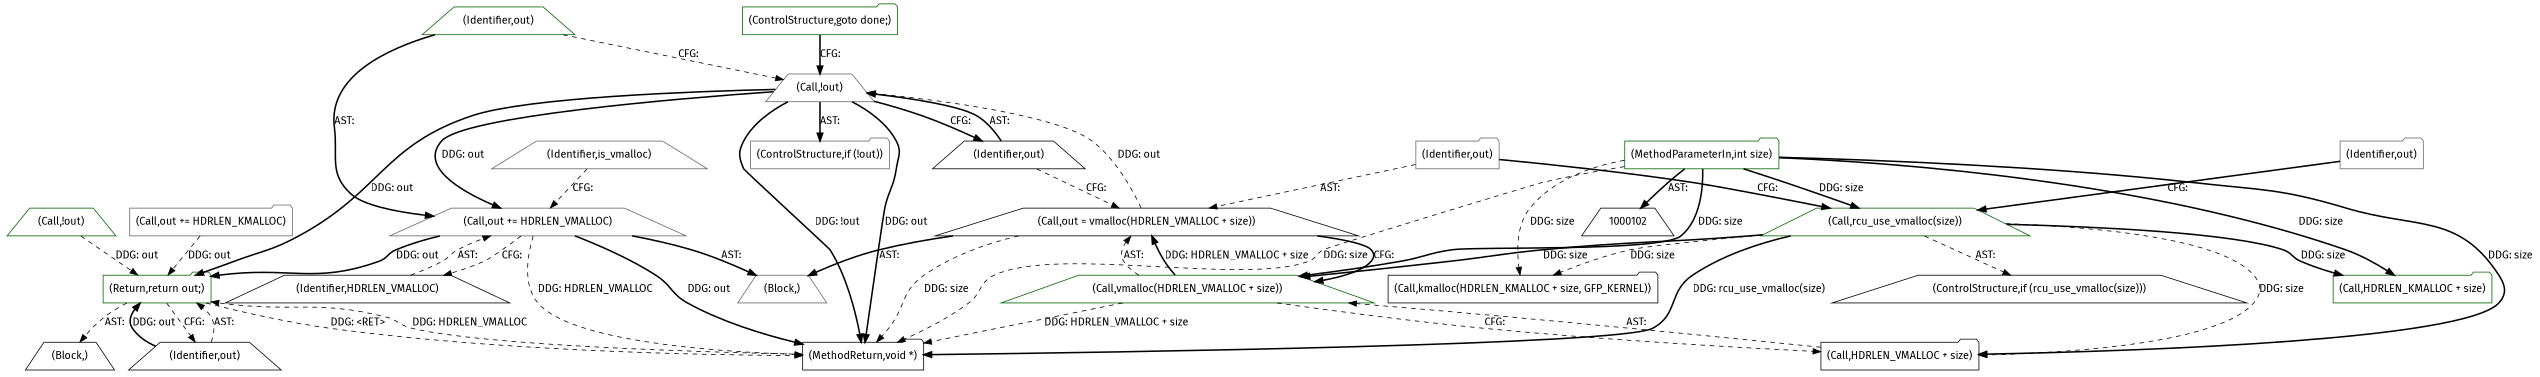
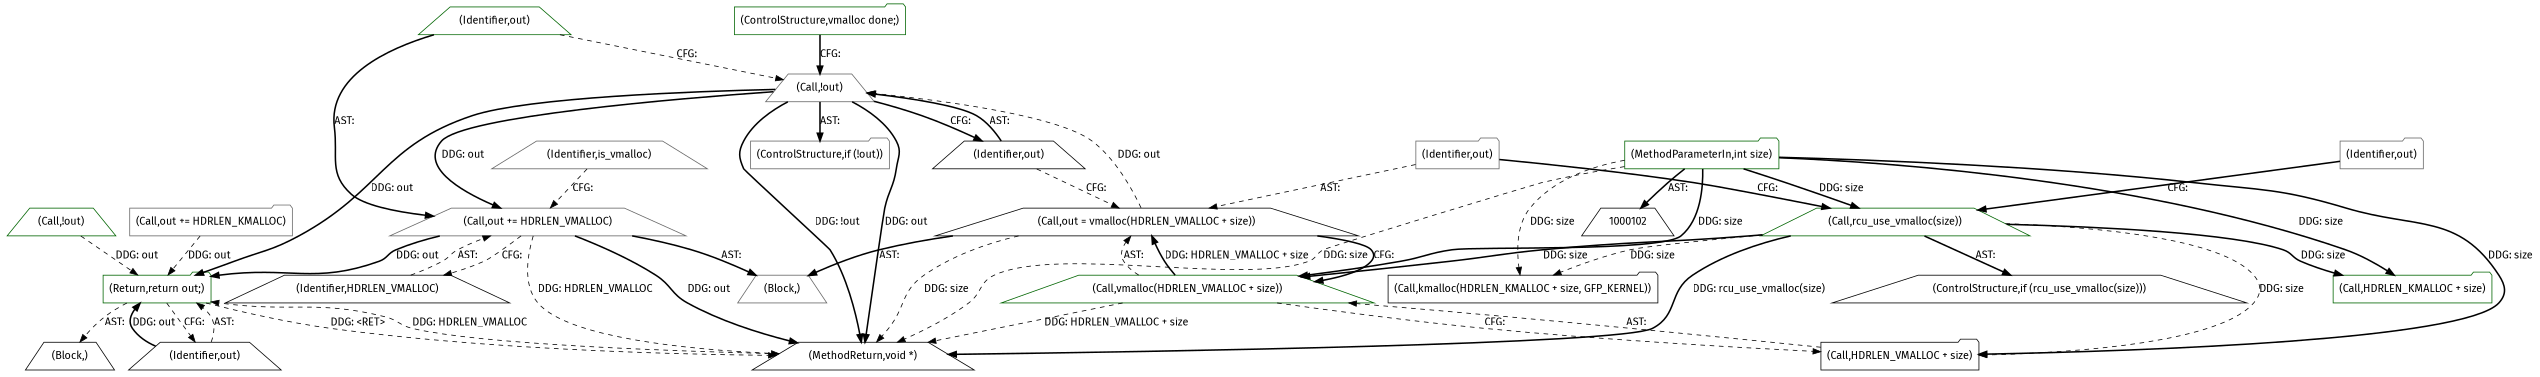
node "(ControlStructure,goto done;)": label "(ControlStructure,goto done;)" -> "(ControlStructure,vmalloc done;)"
edge "(Call,rcu_use_vmalloc(size))" -> "(ControlStructure,if (rcu_use_vmalloc(size)))": style dashed -> bold
node "(MethodReturn,void *)": shape folder -> trapezium
